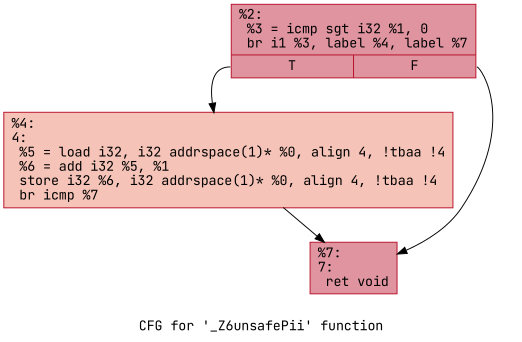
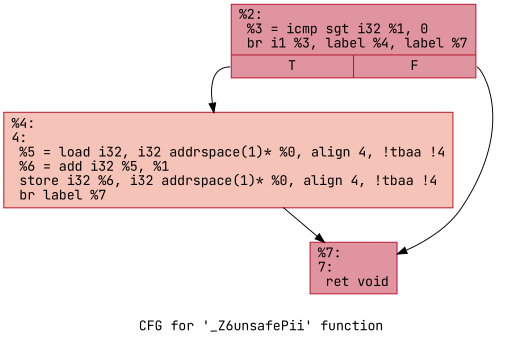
node "%4:": text "br icmp %7" -> "br label %7"
